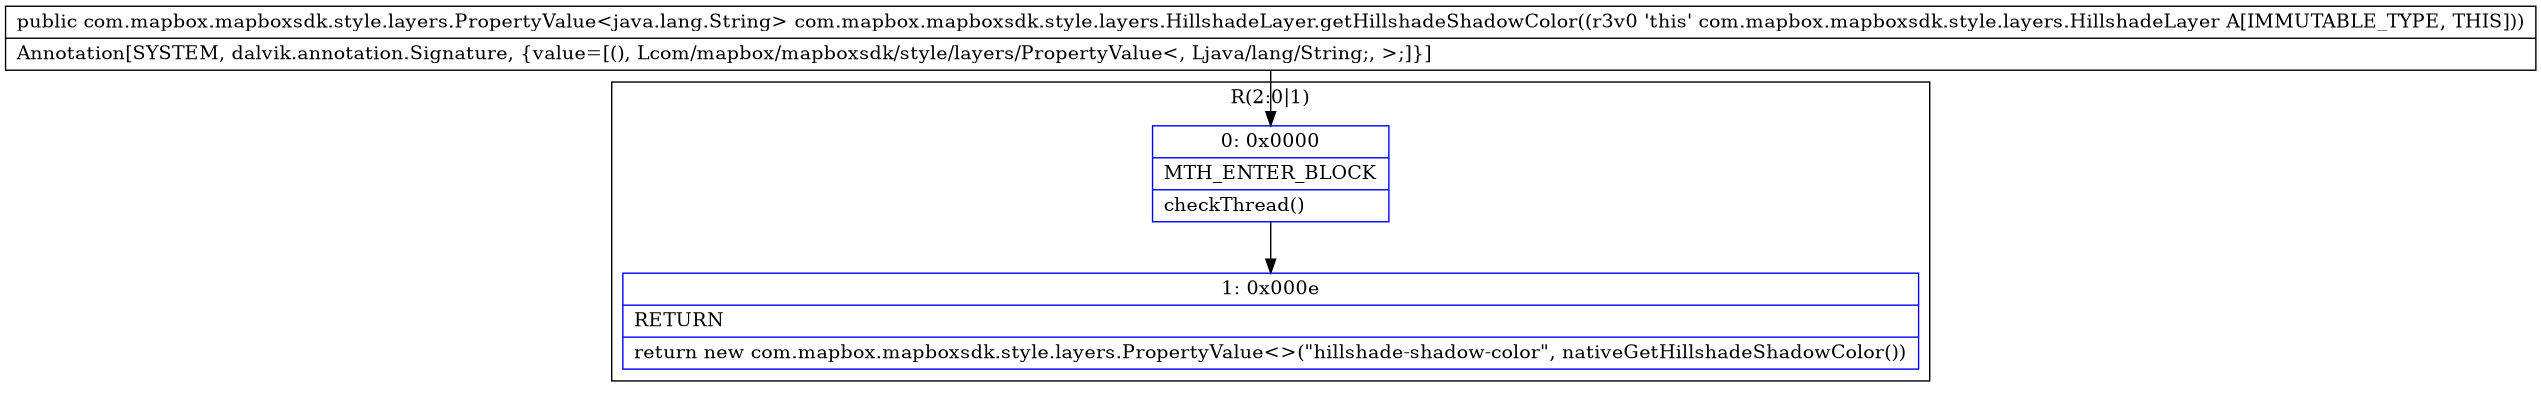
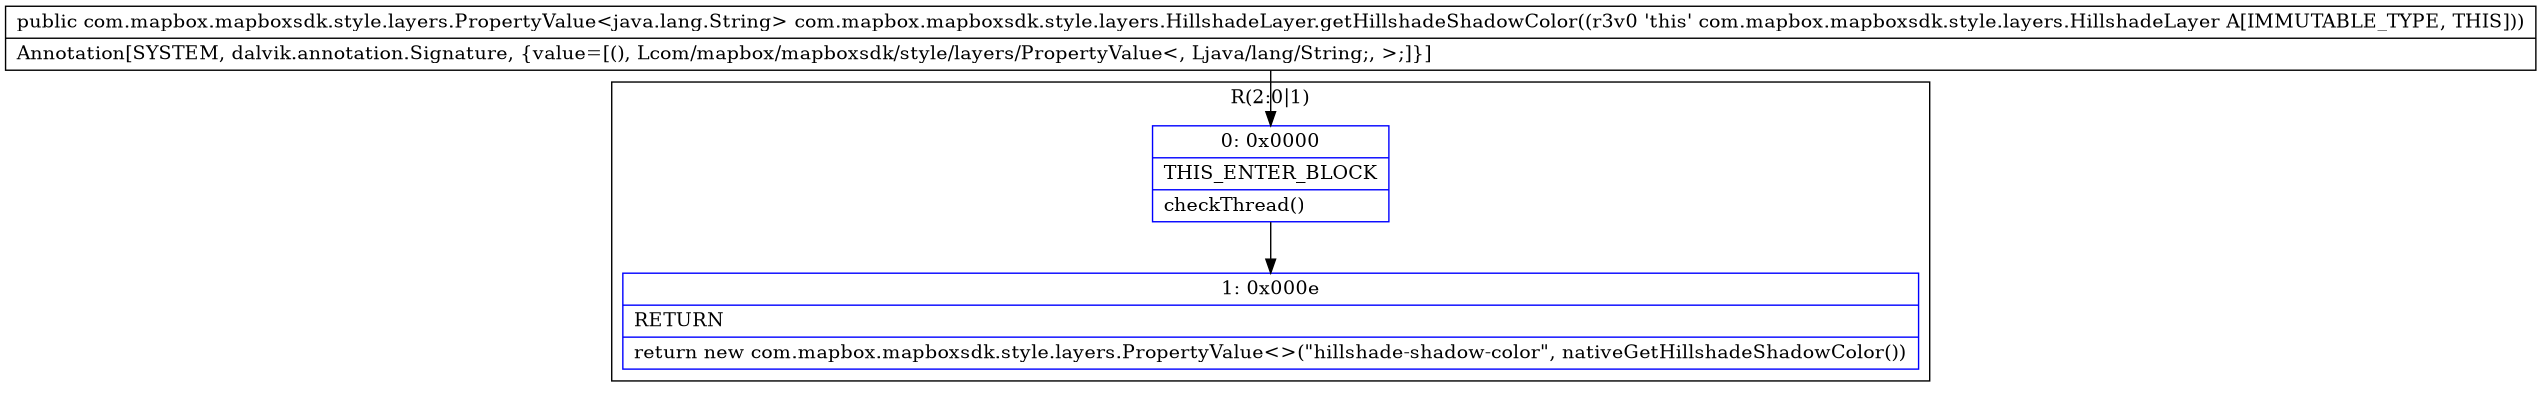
node "0: 0x0000": text "MTH_ENTER_BLOCK" -> "THIS_ENTER_BLOCK"
